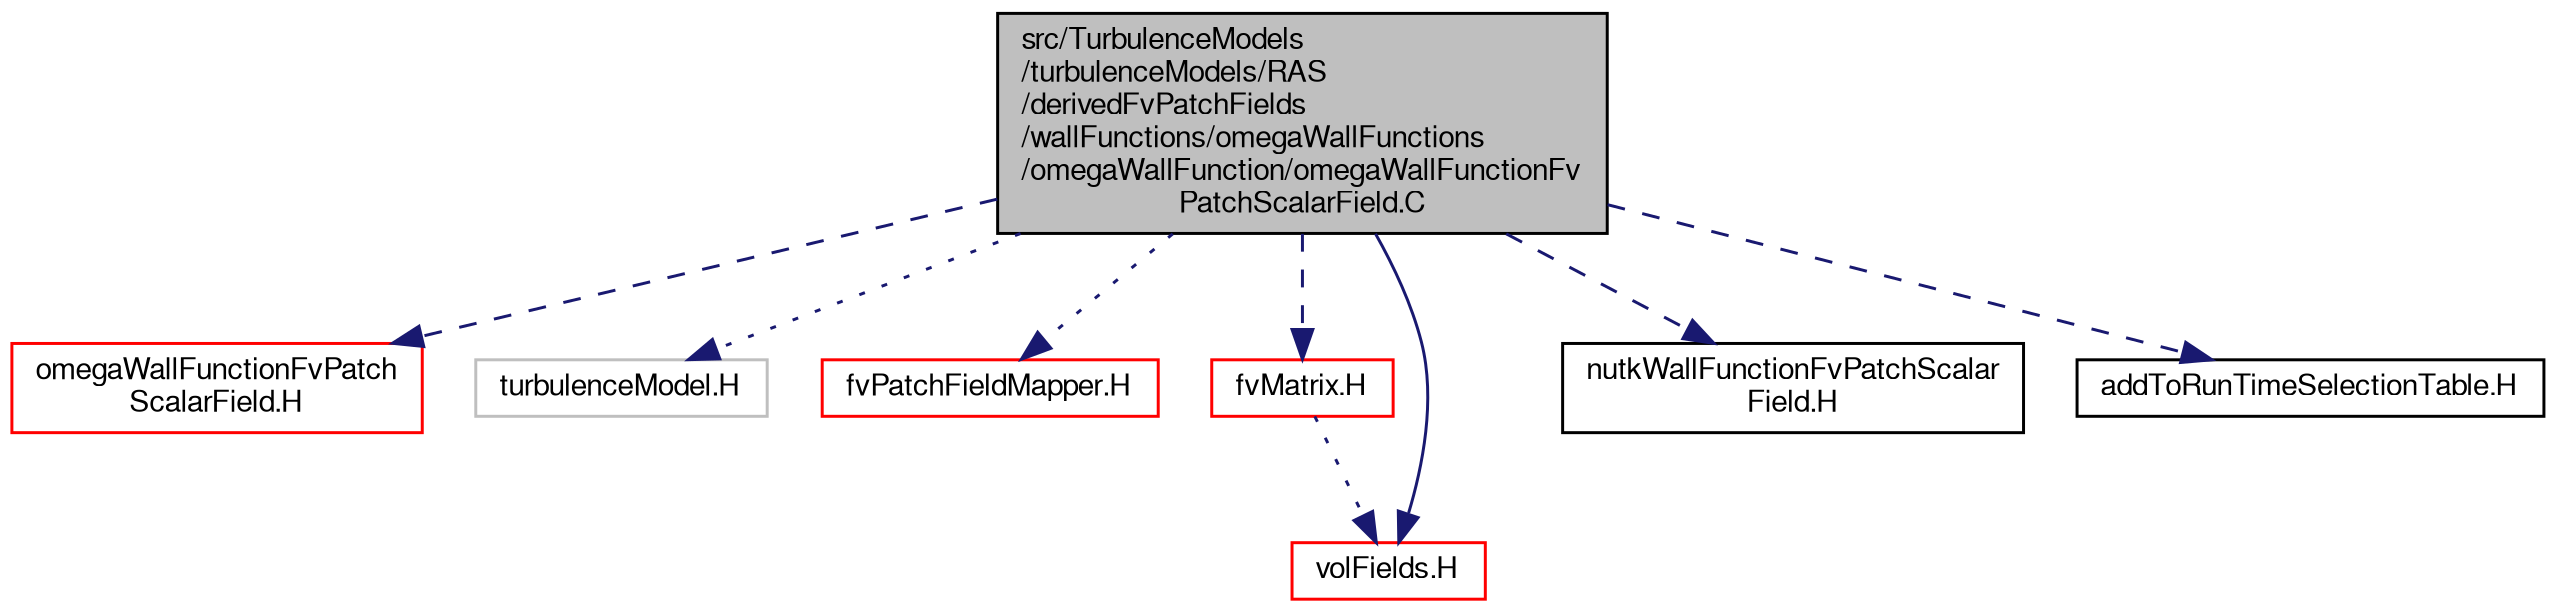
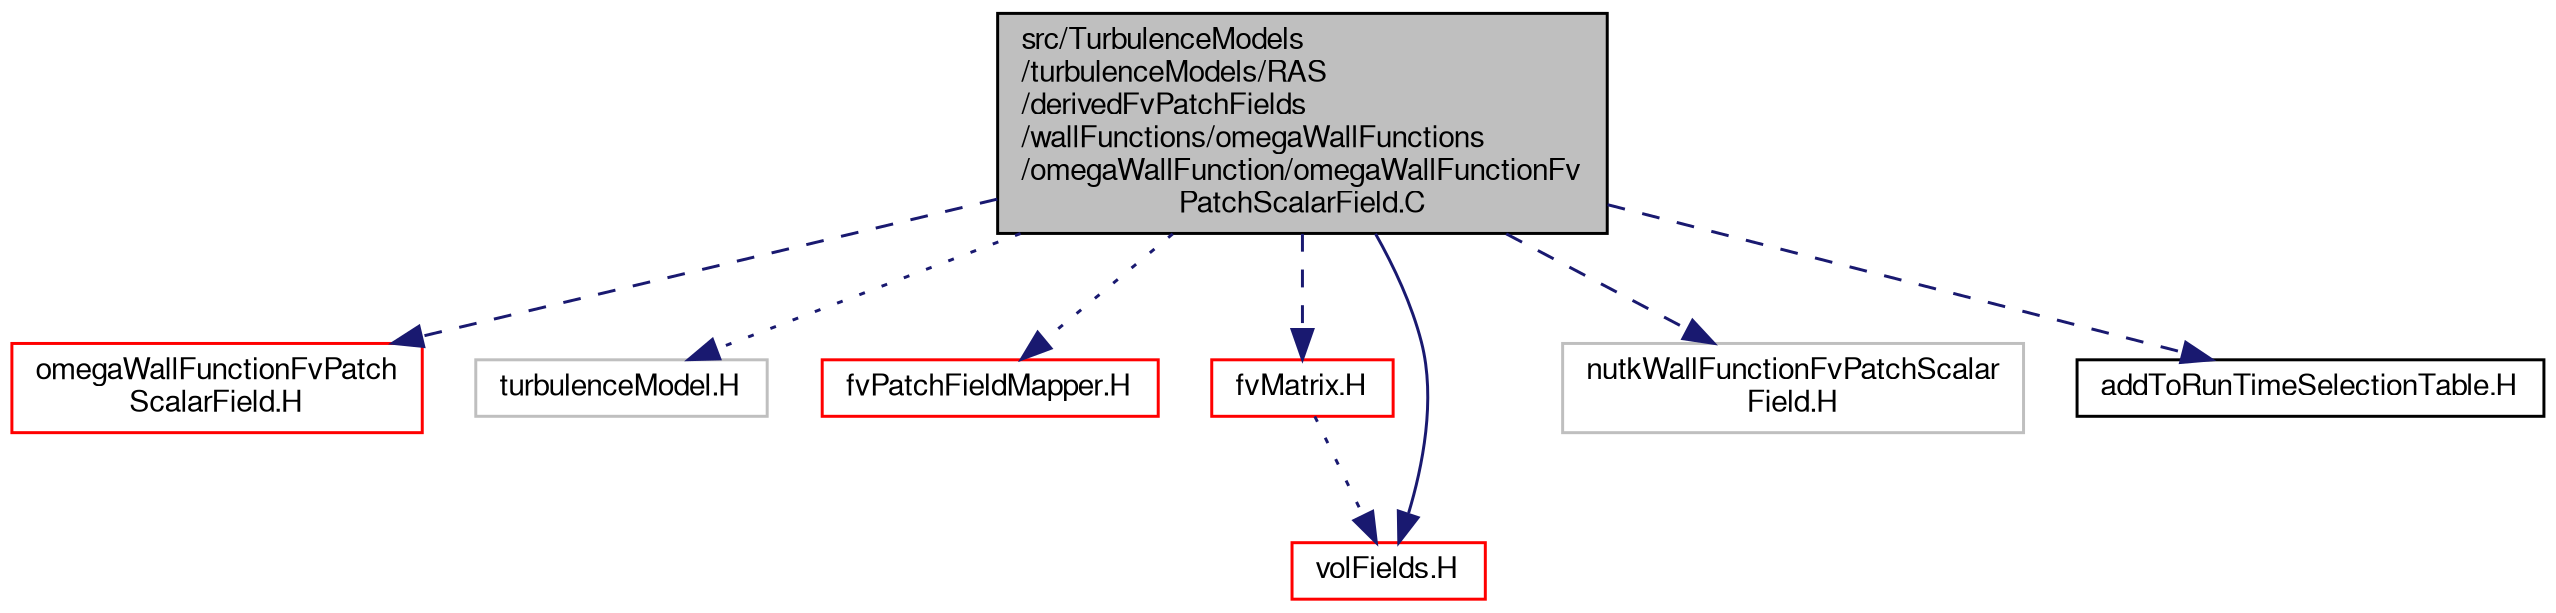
node "nutkWallFunctionFvPatchScalar Field.H": color black -> grey75
